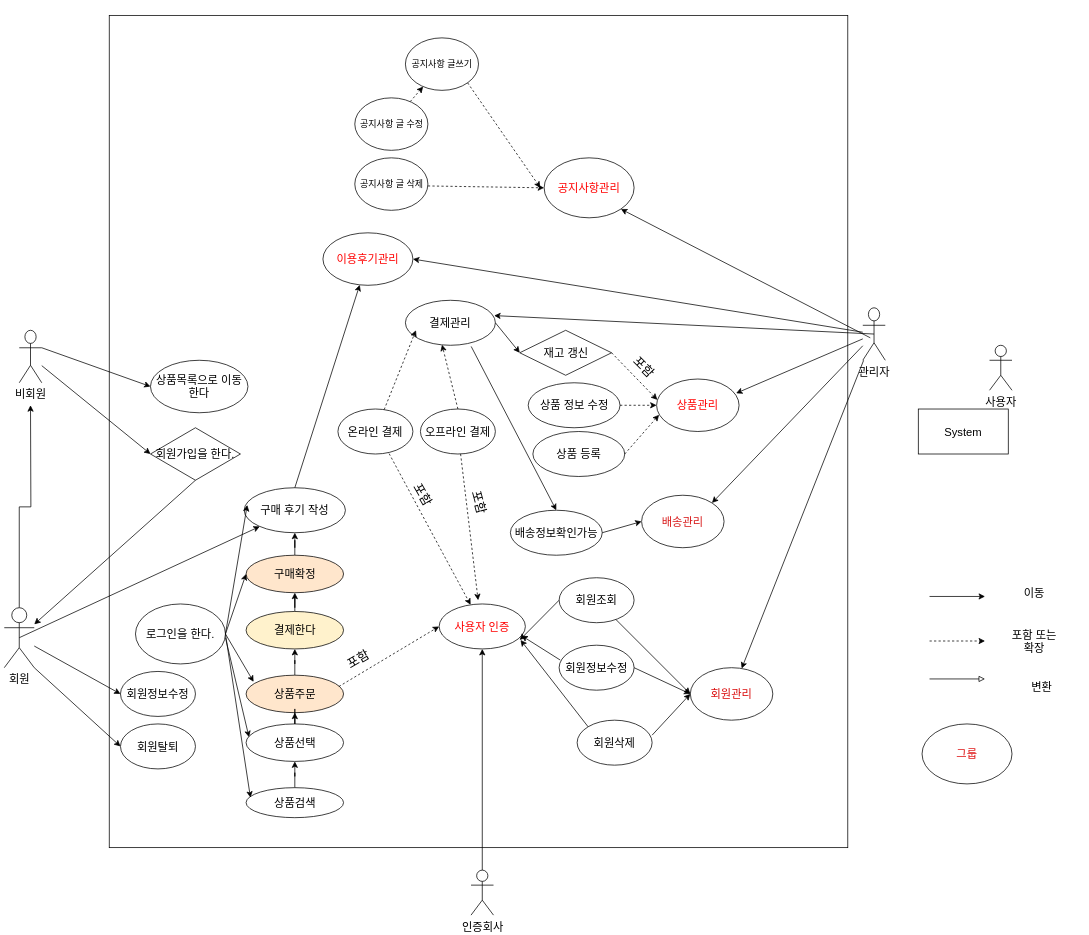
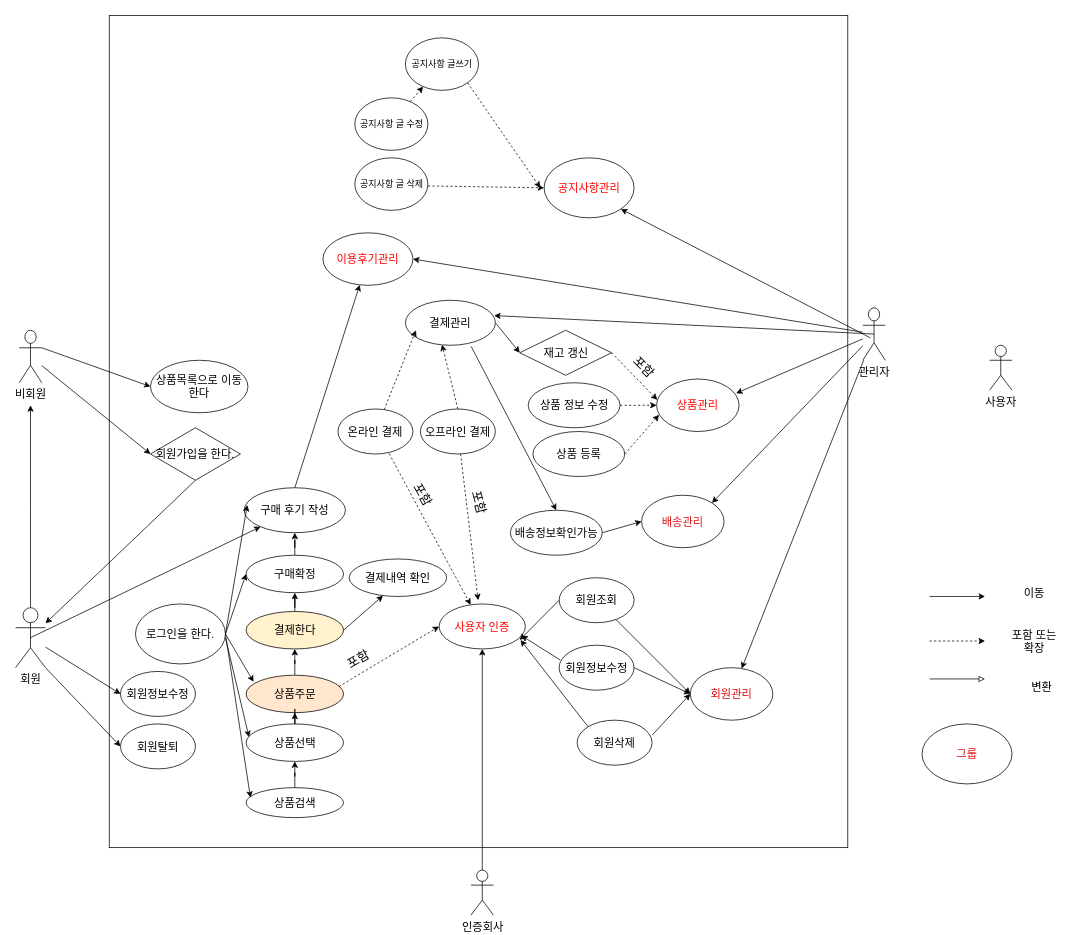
node "System": removed
node "구매확정": fillcolor #ffe6cc -> #ffffff
node "결제내역 확인": added
edge "결제한다" -> "결제내역 확인": added
node "회원": moved (19, 638) -> (30, 638)
